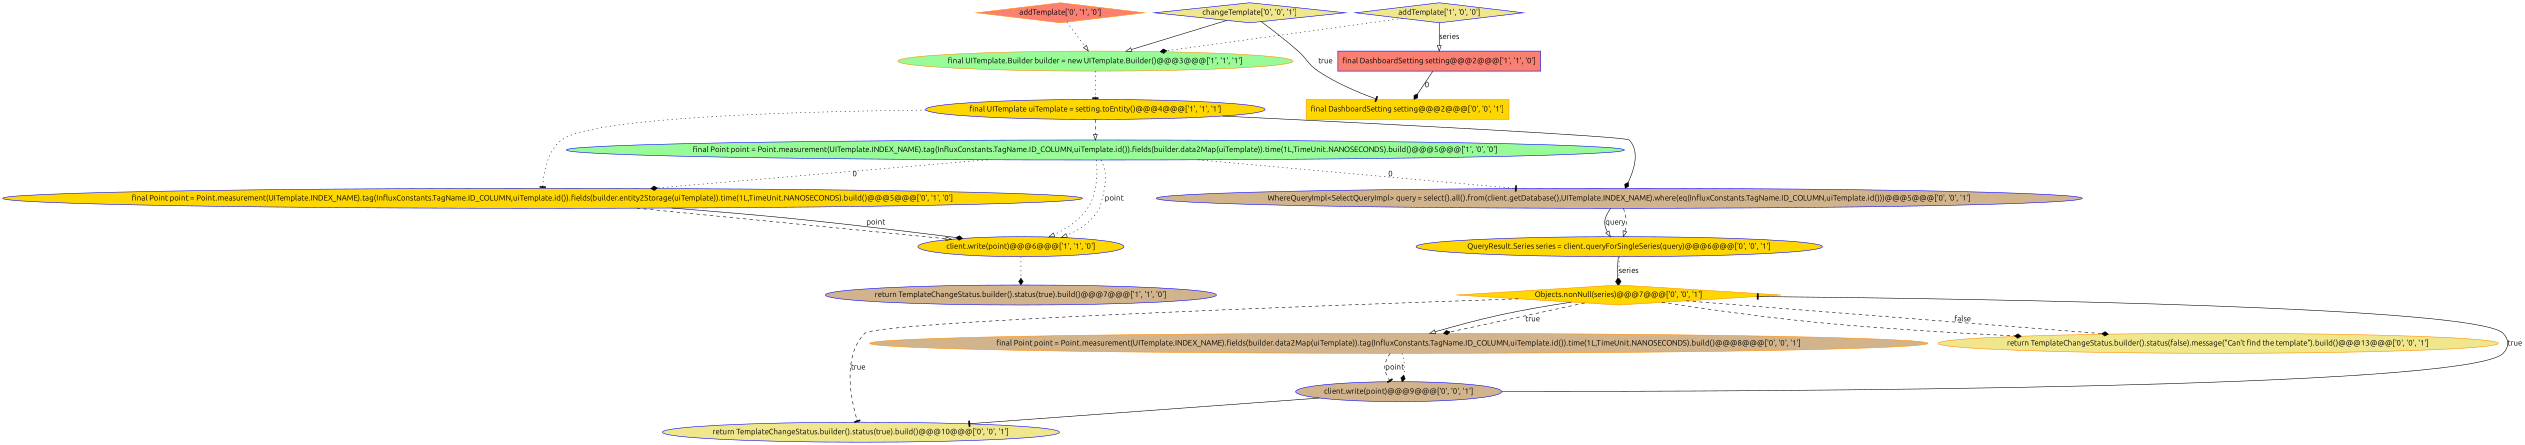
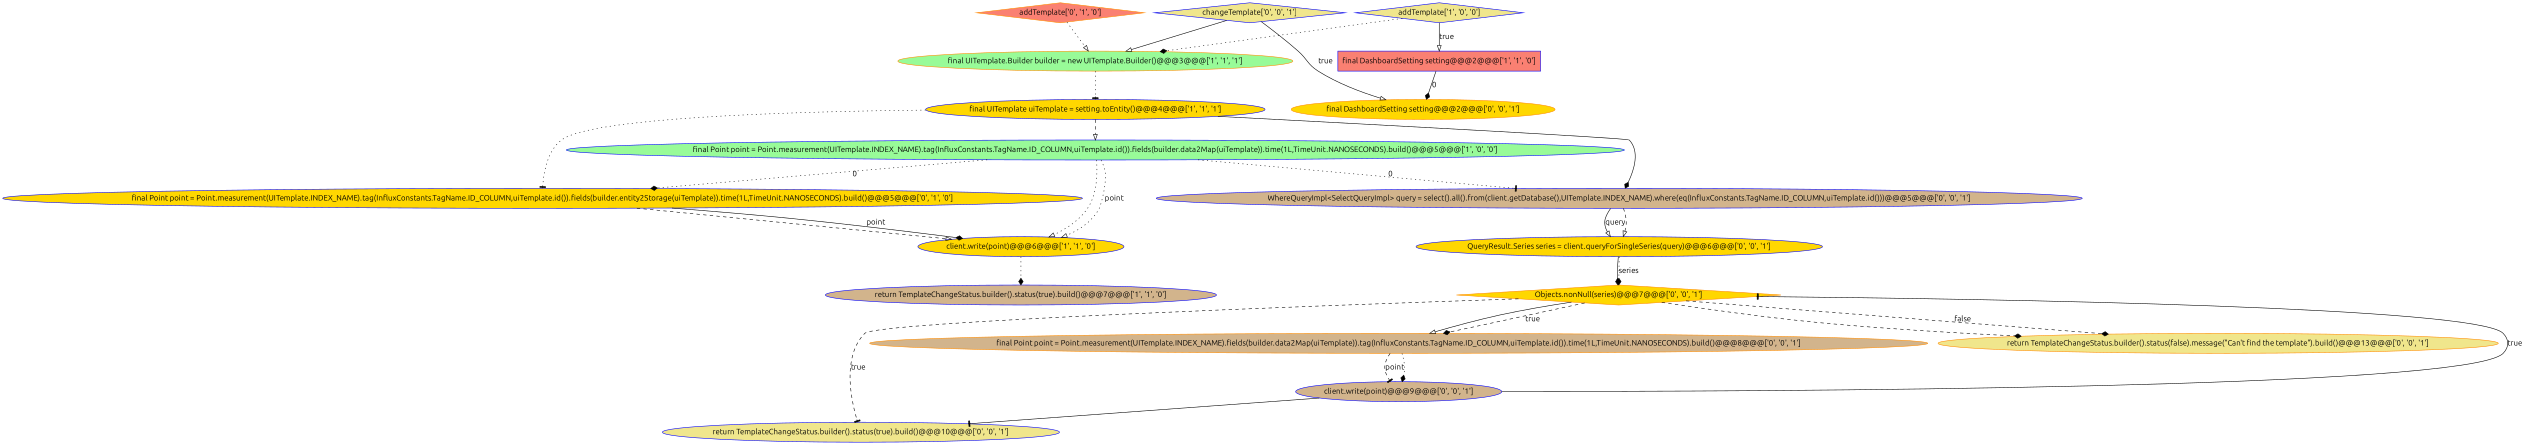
edge "addTemplate['1', '0', '0']" -> "final DashboardSetting setting@@@2@@@['1', '1', '0']": label "series" -> "true"
edge "changeTemplate['0', '0', '1']" -> "final DashboardSetting setting@@@2@@@['0', '0', '1']": arrowhead tee -> onormal
node "final DashboardSetting setting@@@2@@@['0', '0', '1']": shape box -> ellipse
